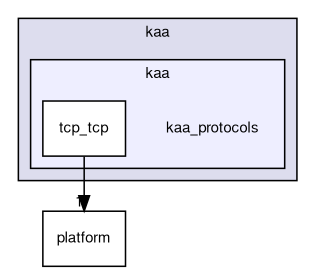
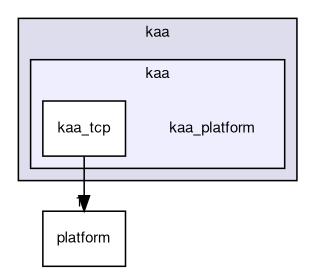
node "tcp_tcp": label "tcp_tcp" -> "kaa_tcp"
node "kaa_protocols": label "kaa_protocols" -> "kaa_platform"
